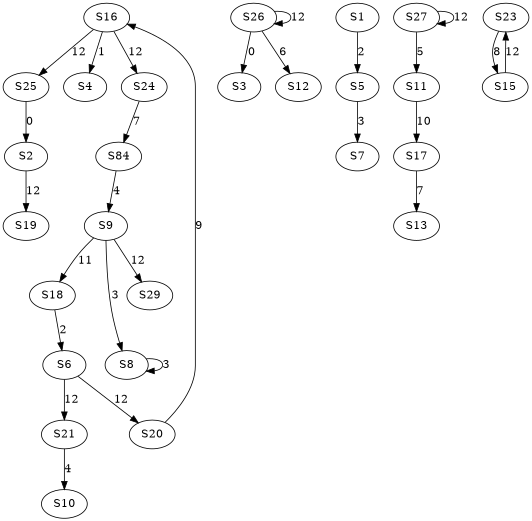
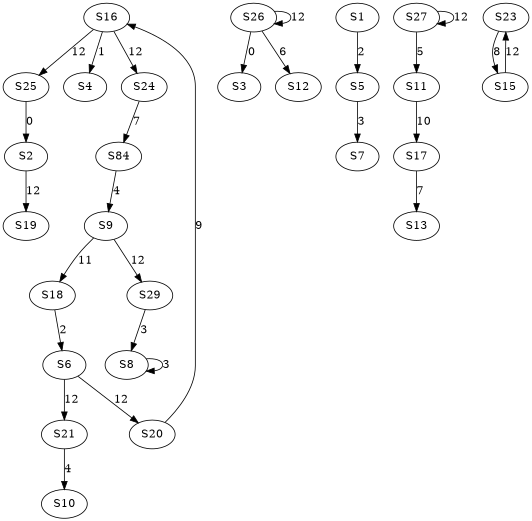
edge "S9" -> "S8": now "S29" -> "S8"
